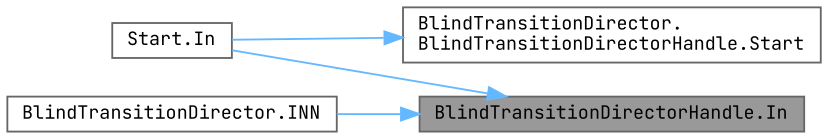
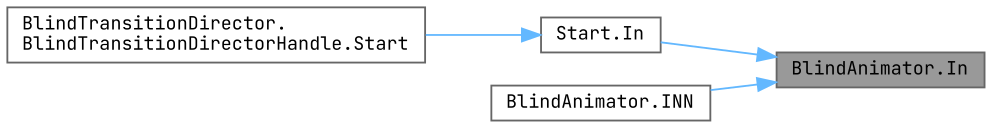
edge "Start.In" -> "BlindTransitionDirector. BlindTransitionDirectorHandle.Start": reversed
node "BlindTransitionDirector.INN": label "BlindTransitionDirector.INN" -> "BlindAnimator.INN"
node "BlindTransitionDirectorHandle.In": label "BlindTransitionDirectorHandle.In" -> "BlindAnimator.In"
